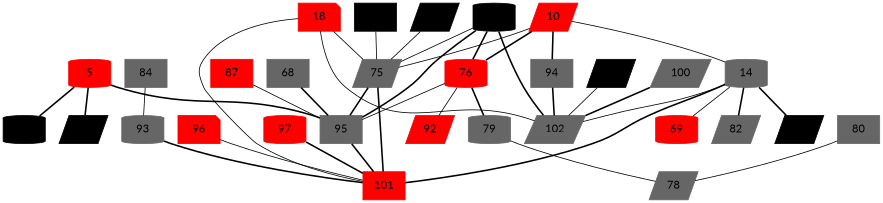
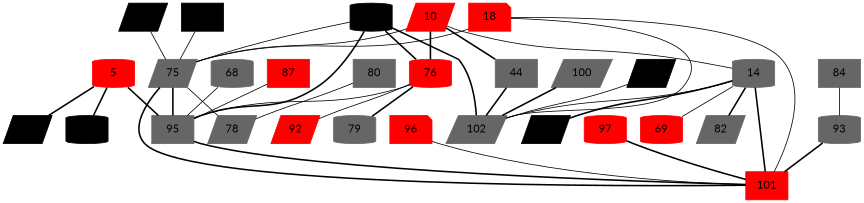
node "68": shape box -> cylinder
node "94": label "94" -> "44"
edge "68" -- "95": style bold -> solid
edge "79" -- "78": now "75" -- "78"
